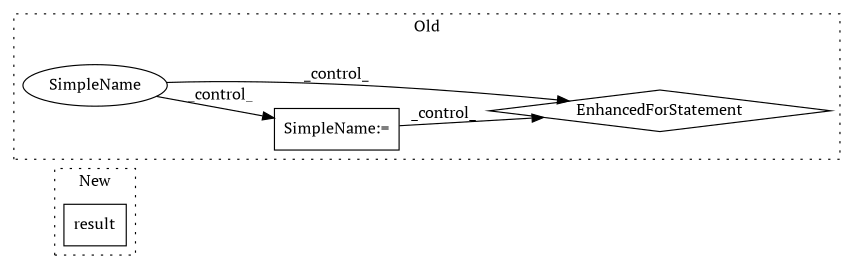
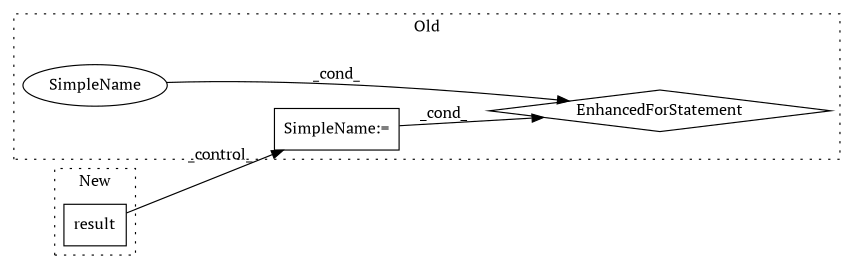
edge "SimpleName" -> "EnhancedForStatement": label "_control_" -> "_cond_"
edge "SimpleName" -> "SimpleName:=": now "result" -> "SimpleName:="
edge "SimpleName:=" -> "EnhancedForStatement": label "_control_" -> "_cond_"
